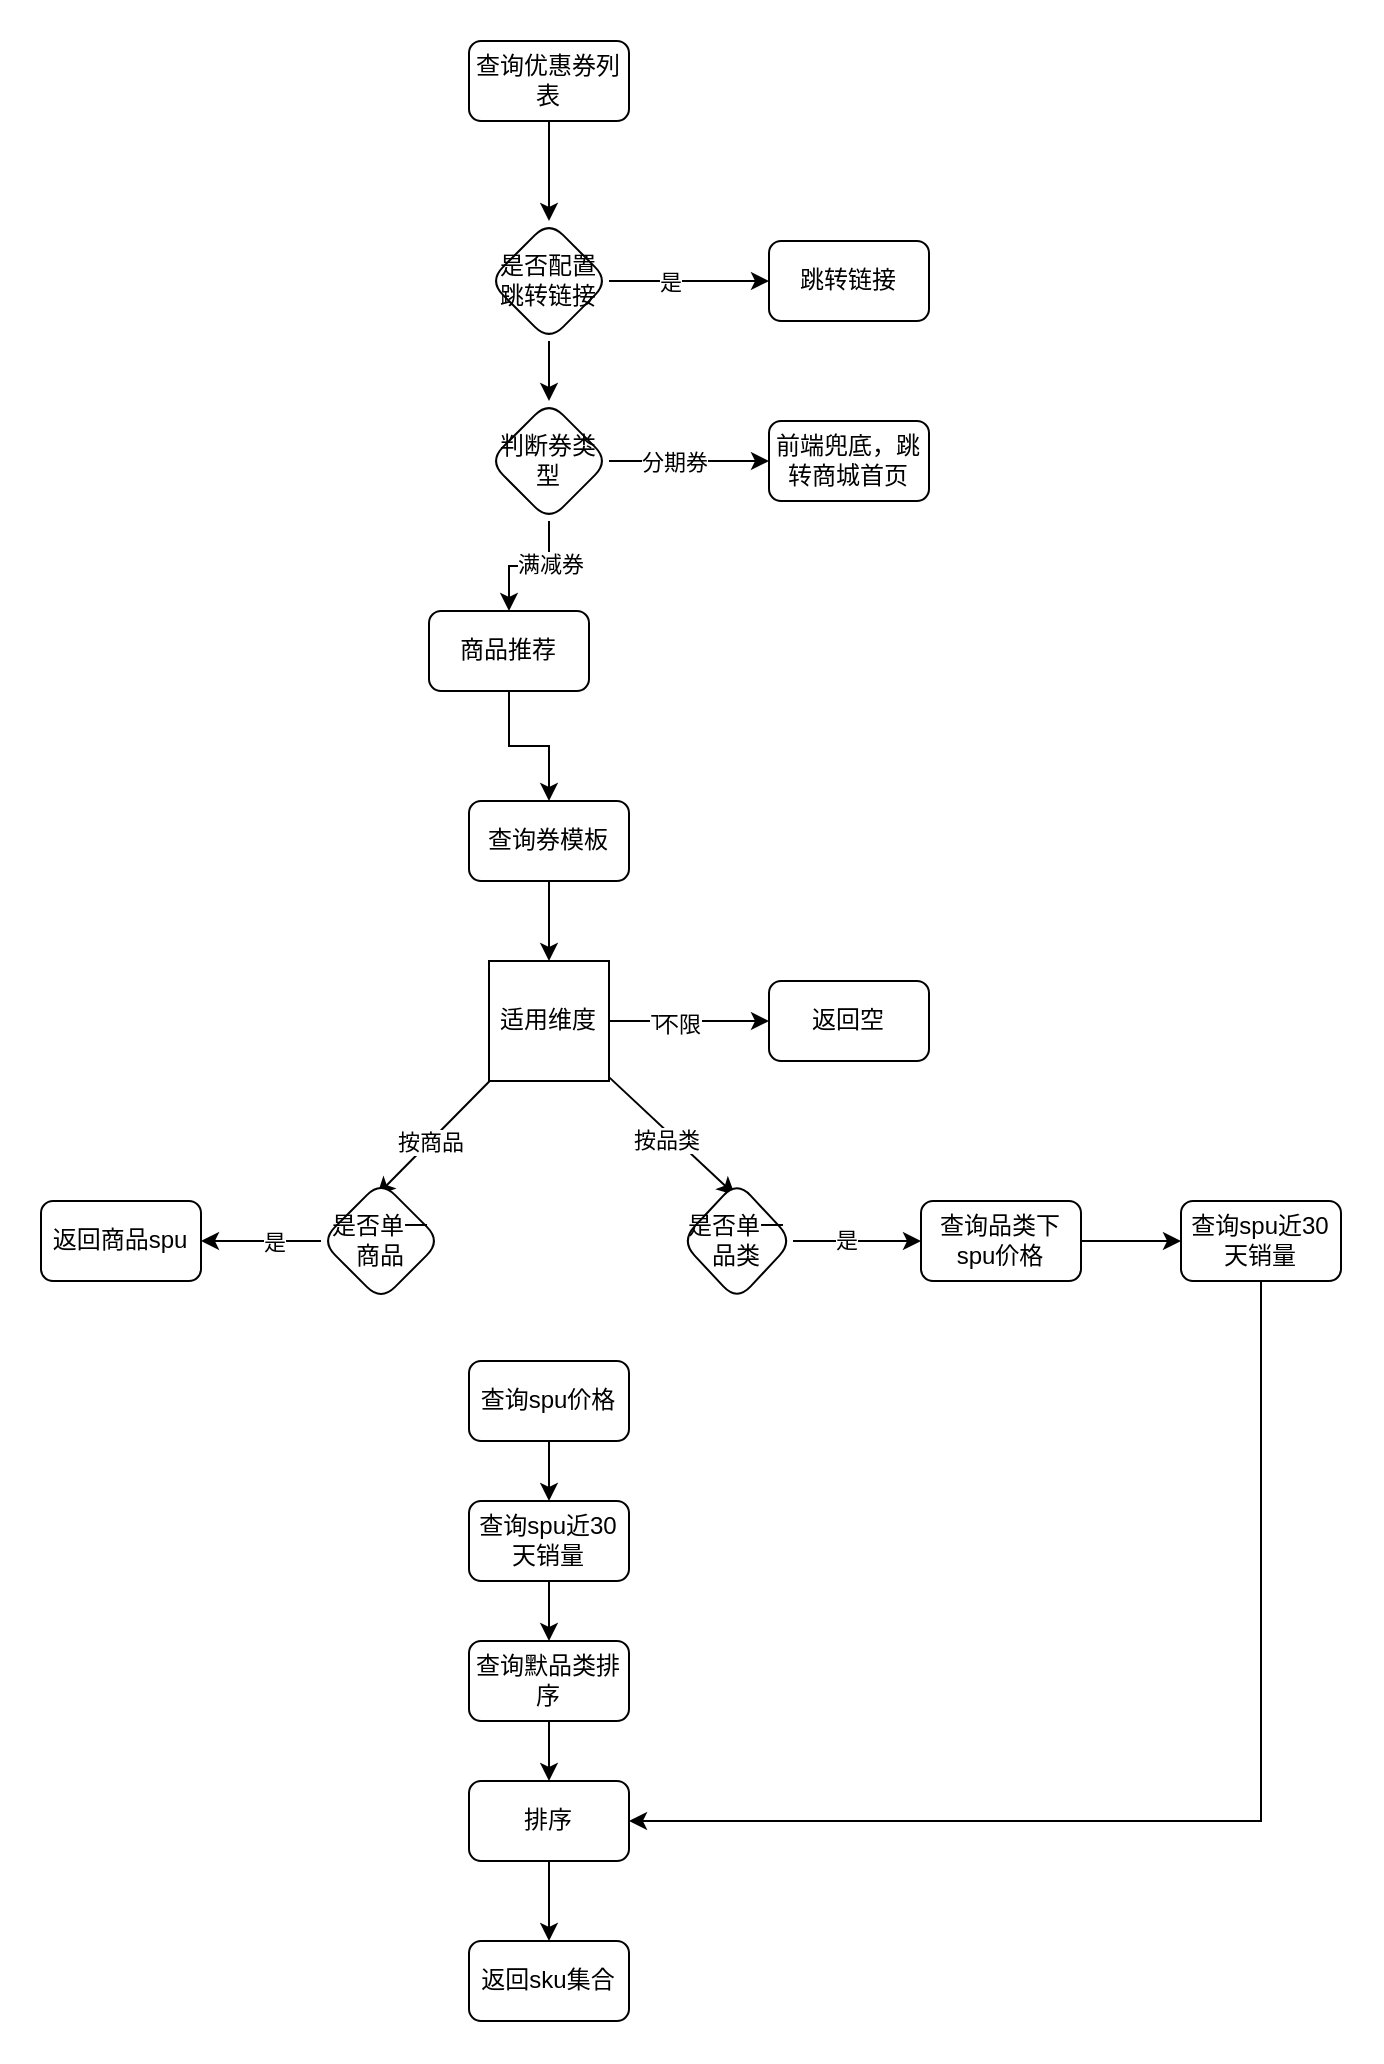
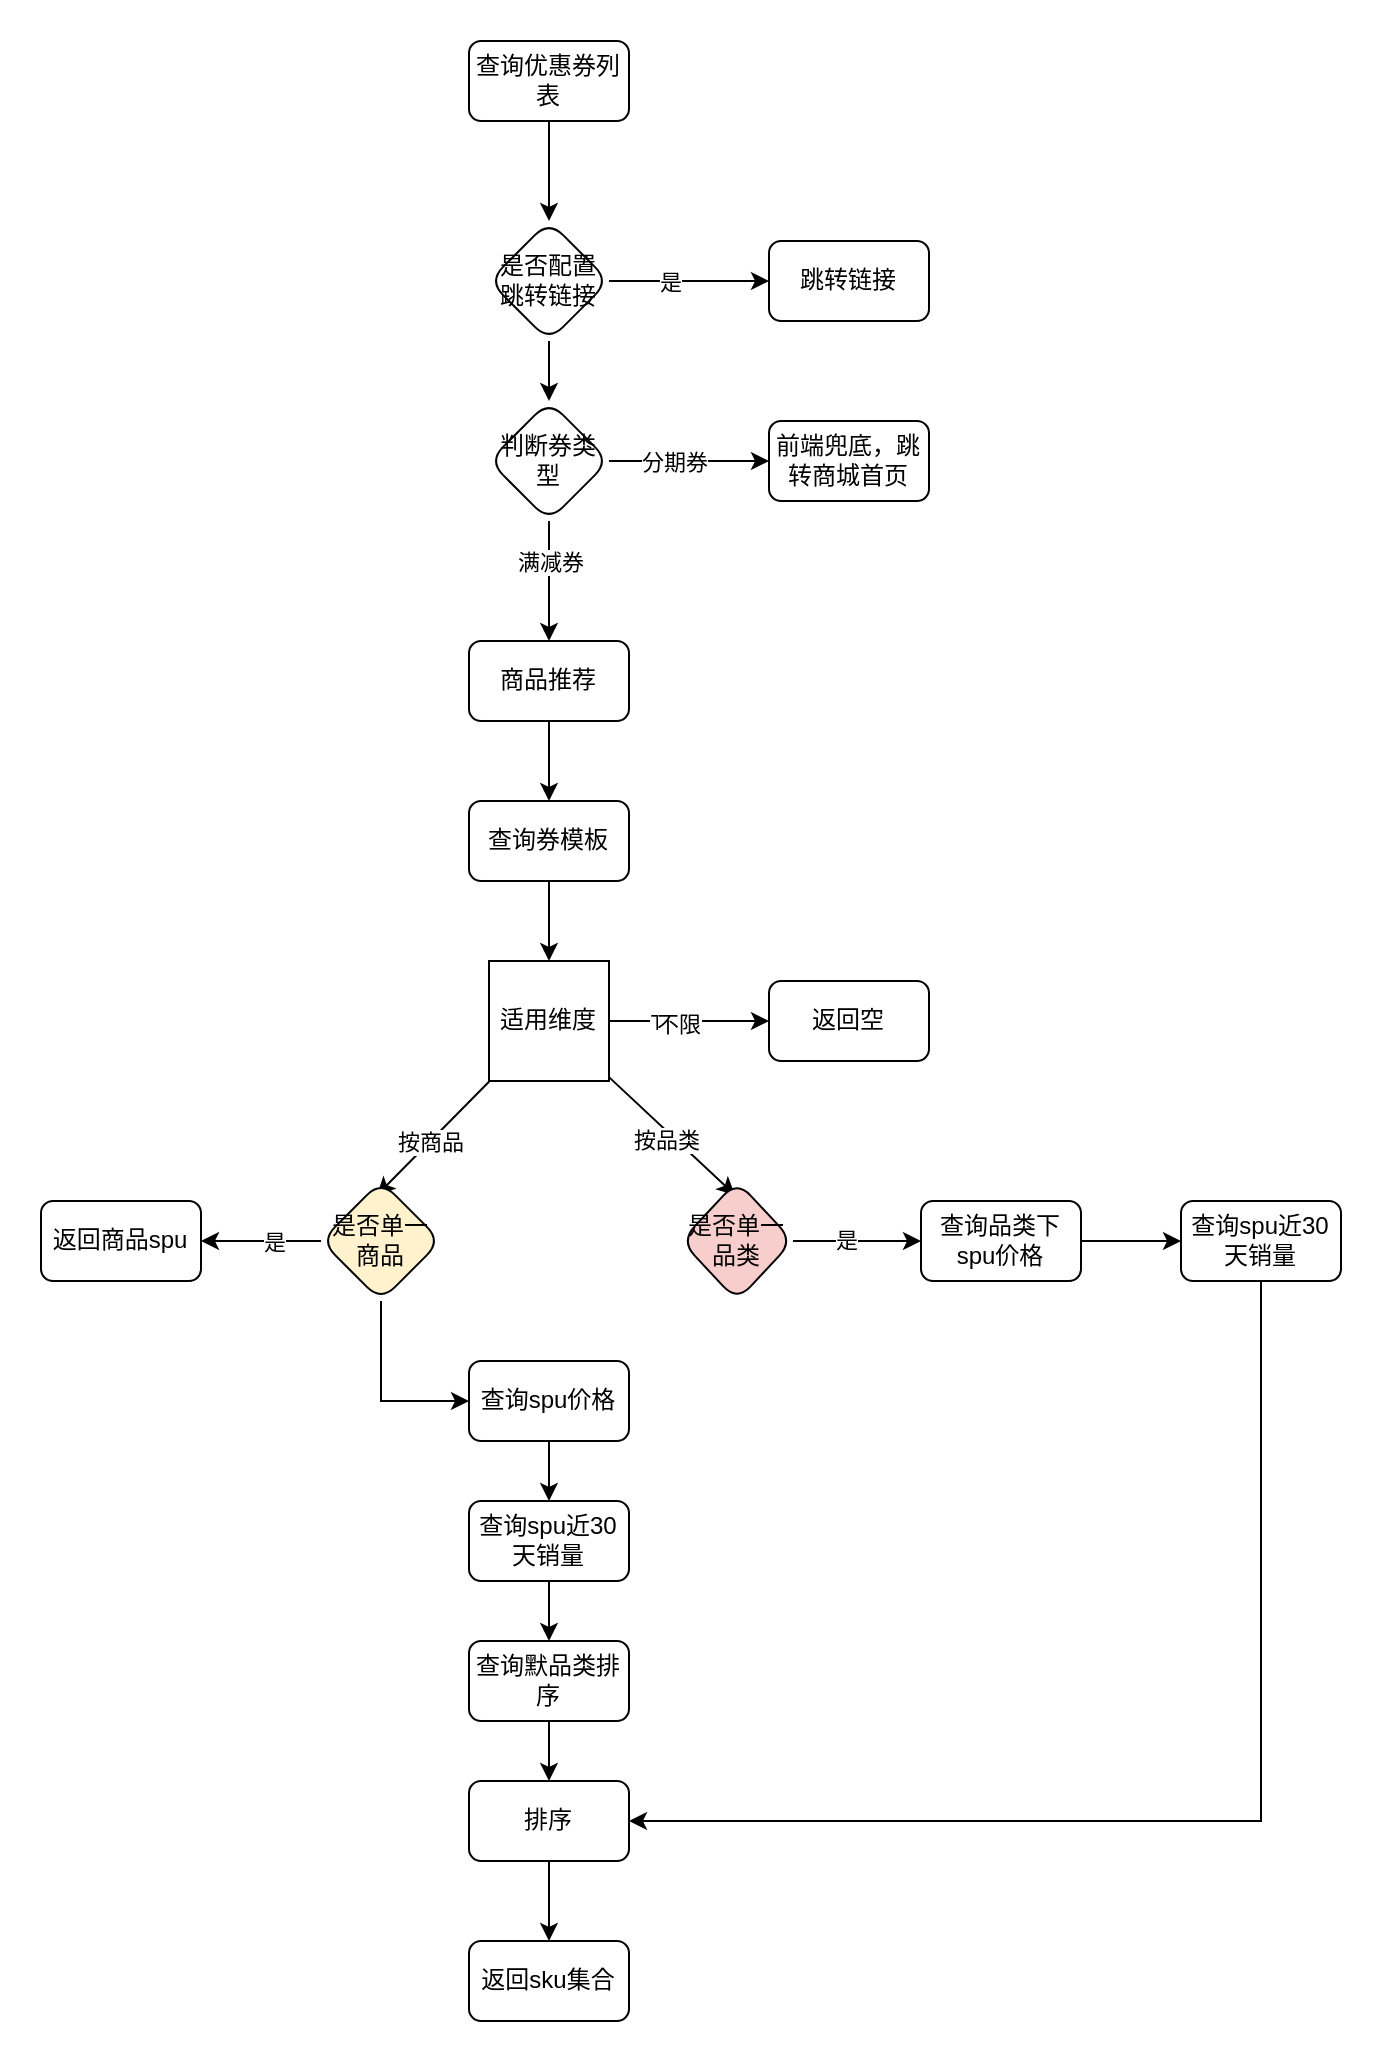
node "商品推荐": moved (509, 651) -> (549, 681)
node "是否单一商品": fillcolor #ffffff -> #fff2cc
node "是否单一品类": fillcolor #ffffff -> #f8cecc
edge "是否单一商品" -> "查询spu价格": added
